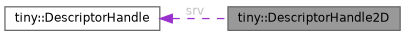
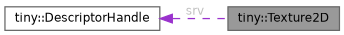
node "tiny::DescriptorHandle2D": label "tiny::DescriptorHandle2D" -> "tiny::Texture2D"
